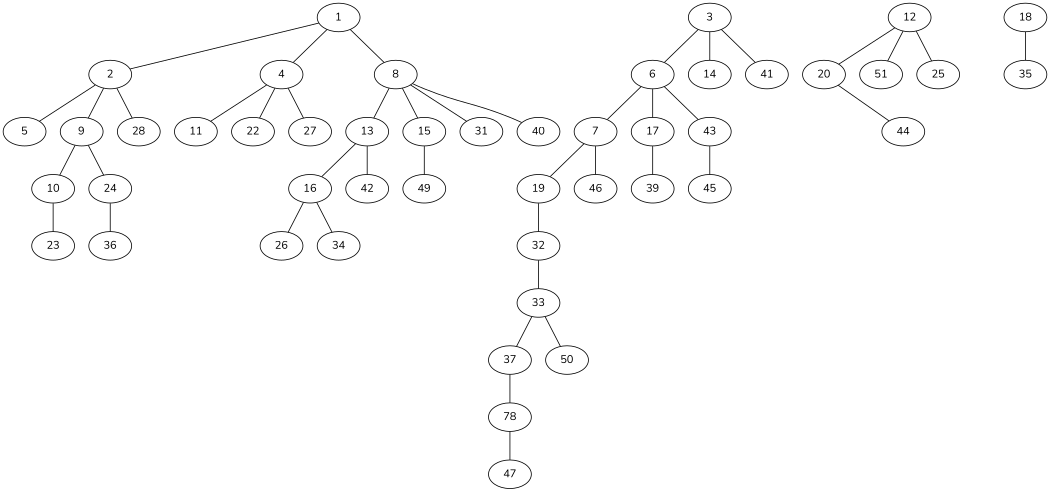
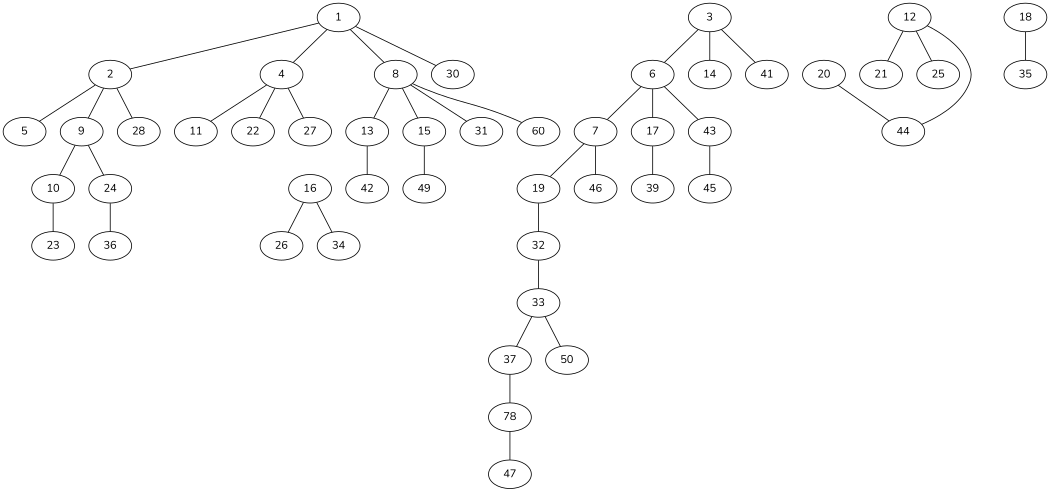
edge "12" -- "20": now "12" -- "44"
node "30": added
node "51": label "51" -> "21"
node "40": label "40" -> "60"
edge "13" -- "16": removed
